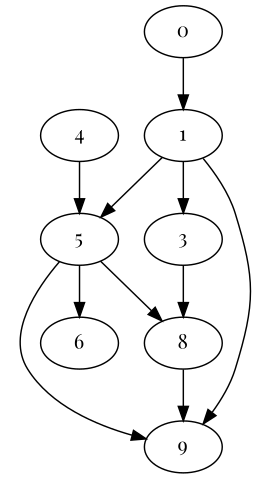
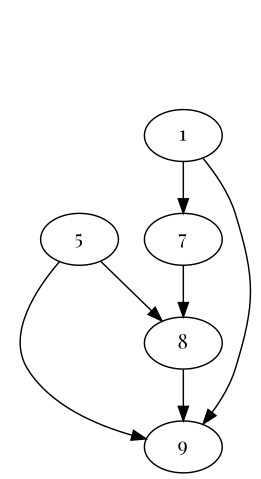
node "0": removed
node "4": removed
edge "1" -> "5": removed
node "3": label "3" -> "7"
node "6": removed
